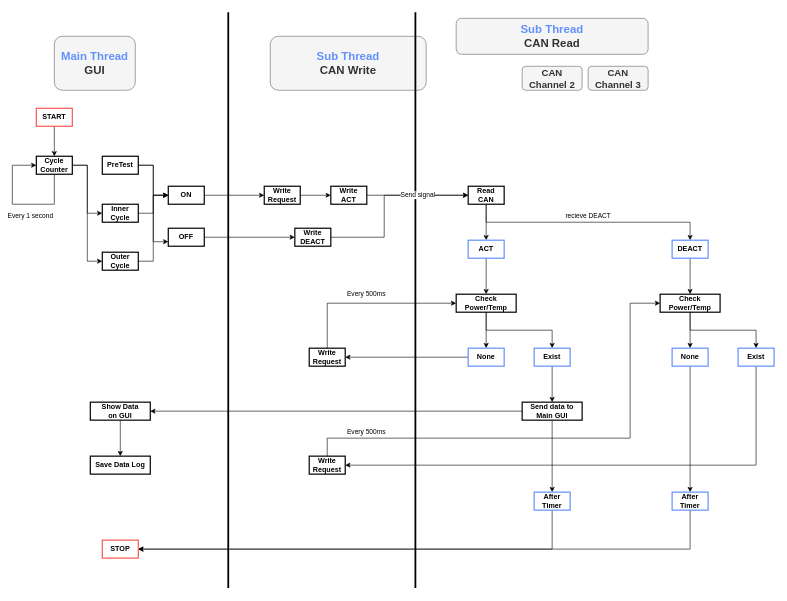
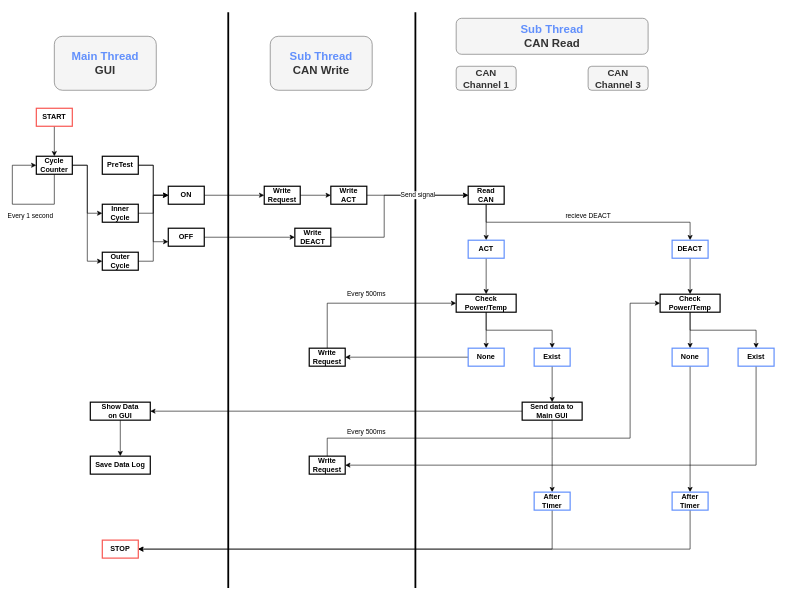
node "Main Thread GUI": size 81x54 -> 102x54
node "Sub Thread CAN Write": size 156x54 -> 102x54
node "CAN Channel 1": added
node "CAN Channel 2": removed
